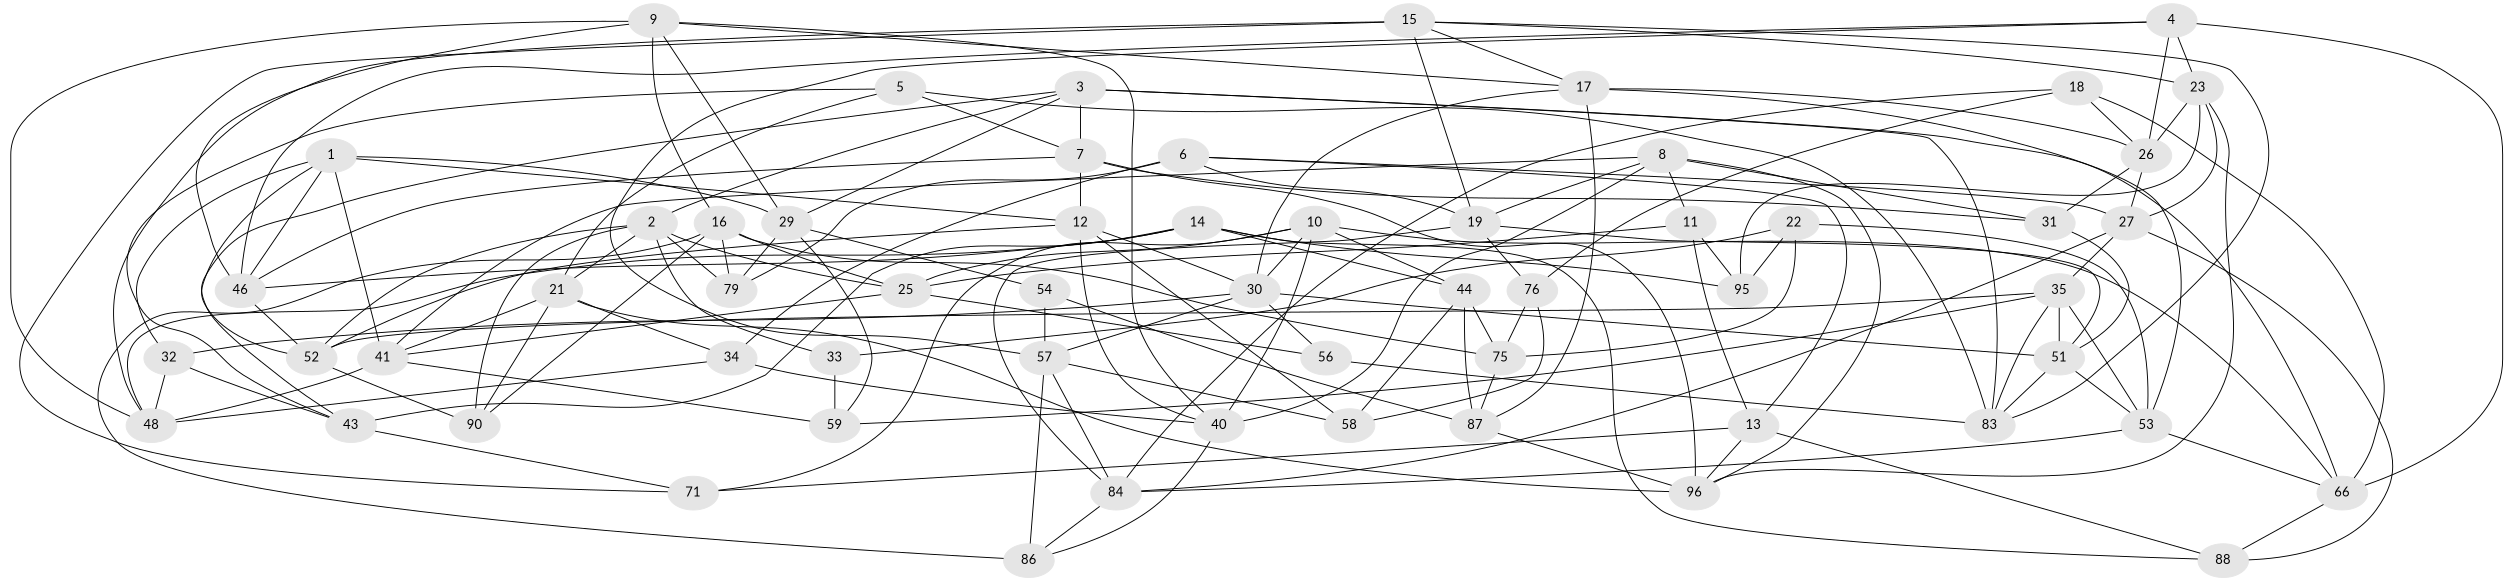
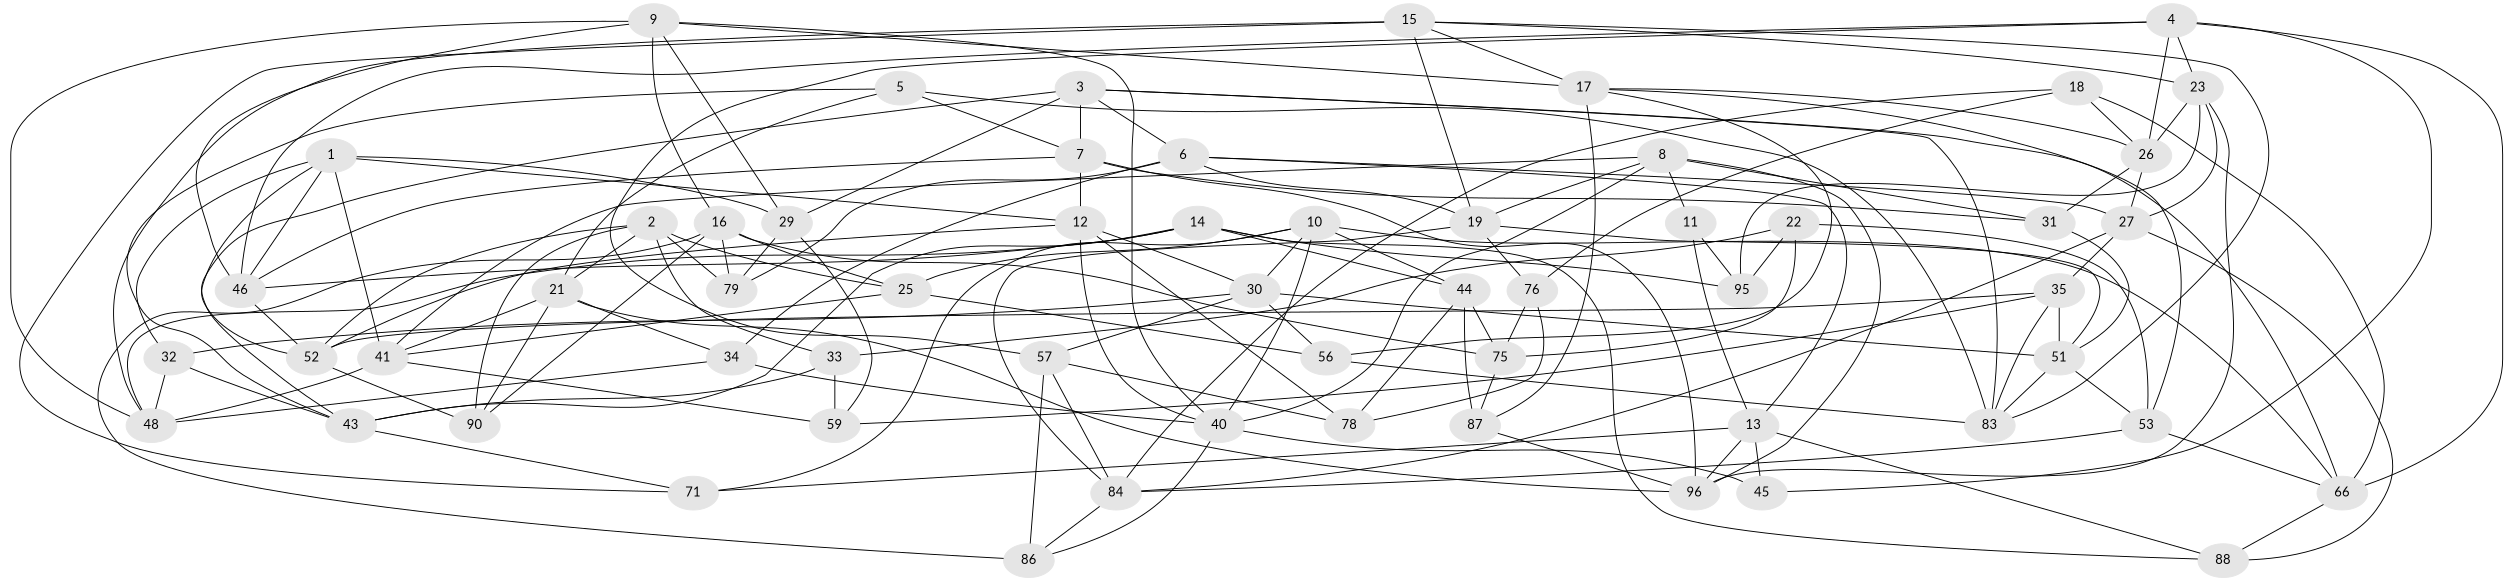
edge "17" -- "30": now "17" -- "56"
edge "3" -- "2": now "3" -- "6"
edge "11" -- "25": removed
node "54": removed
edge "35" -- "53": removed
edge "33" -- "43": added
node "58": label "58" -> "78"
node "45": added
